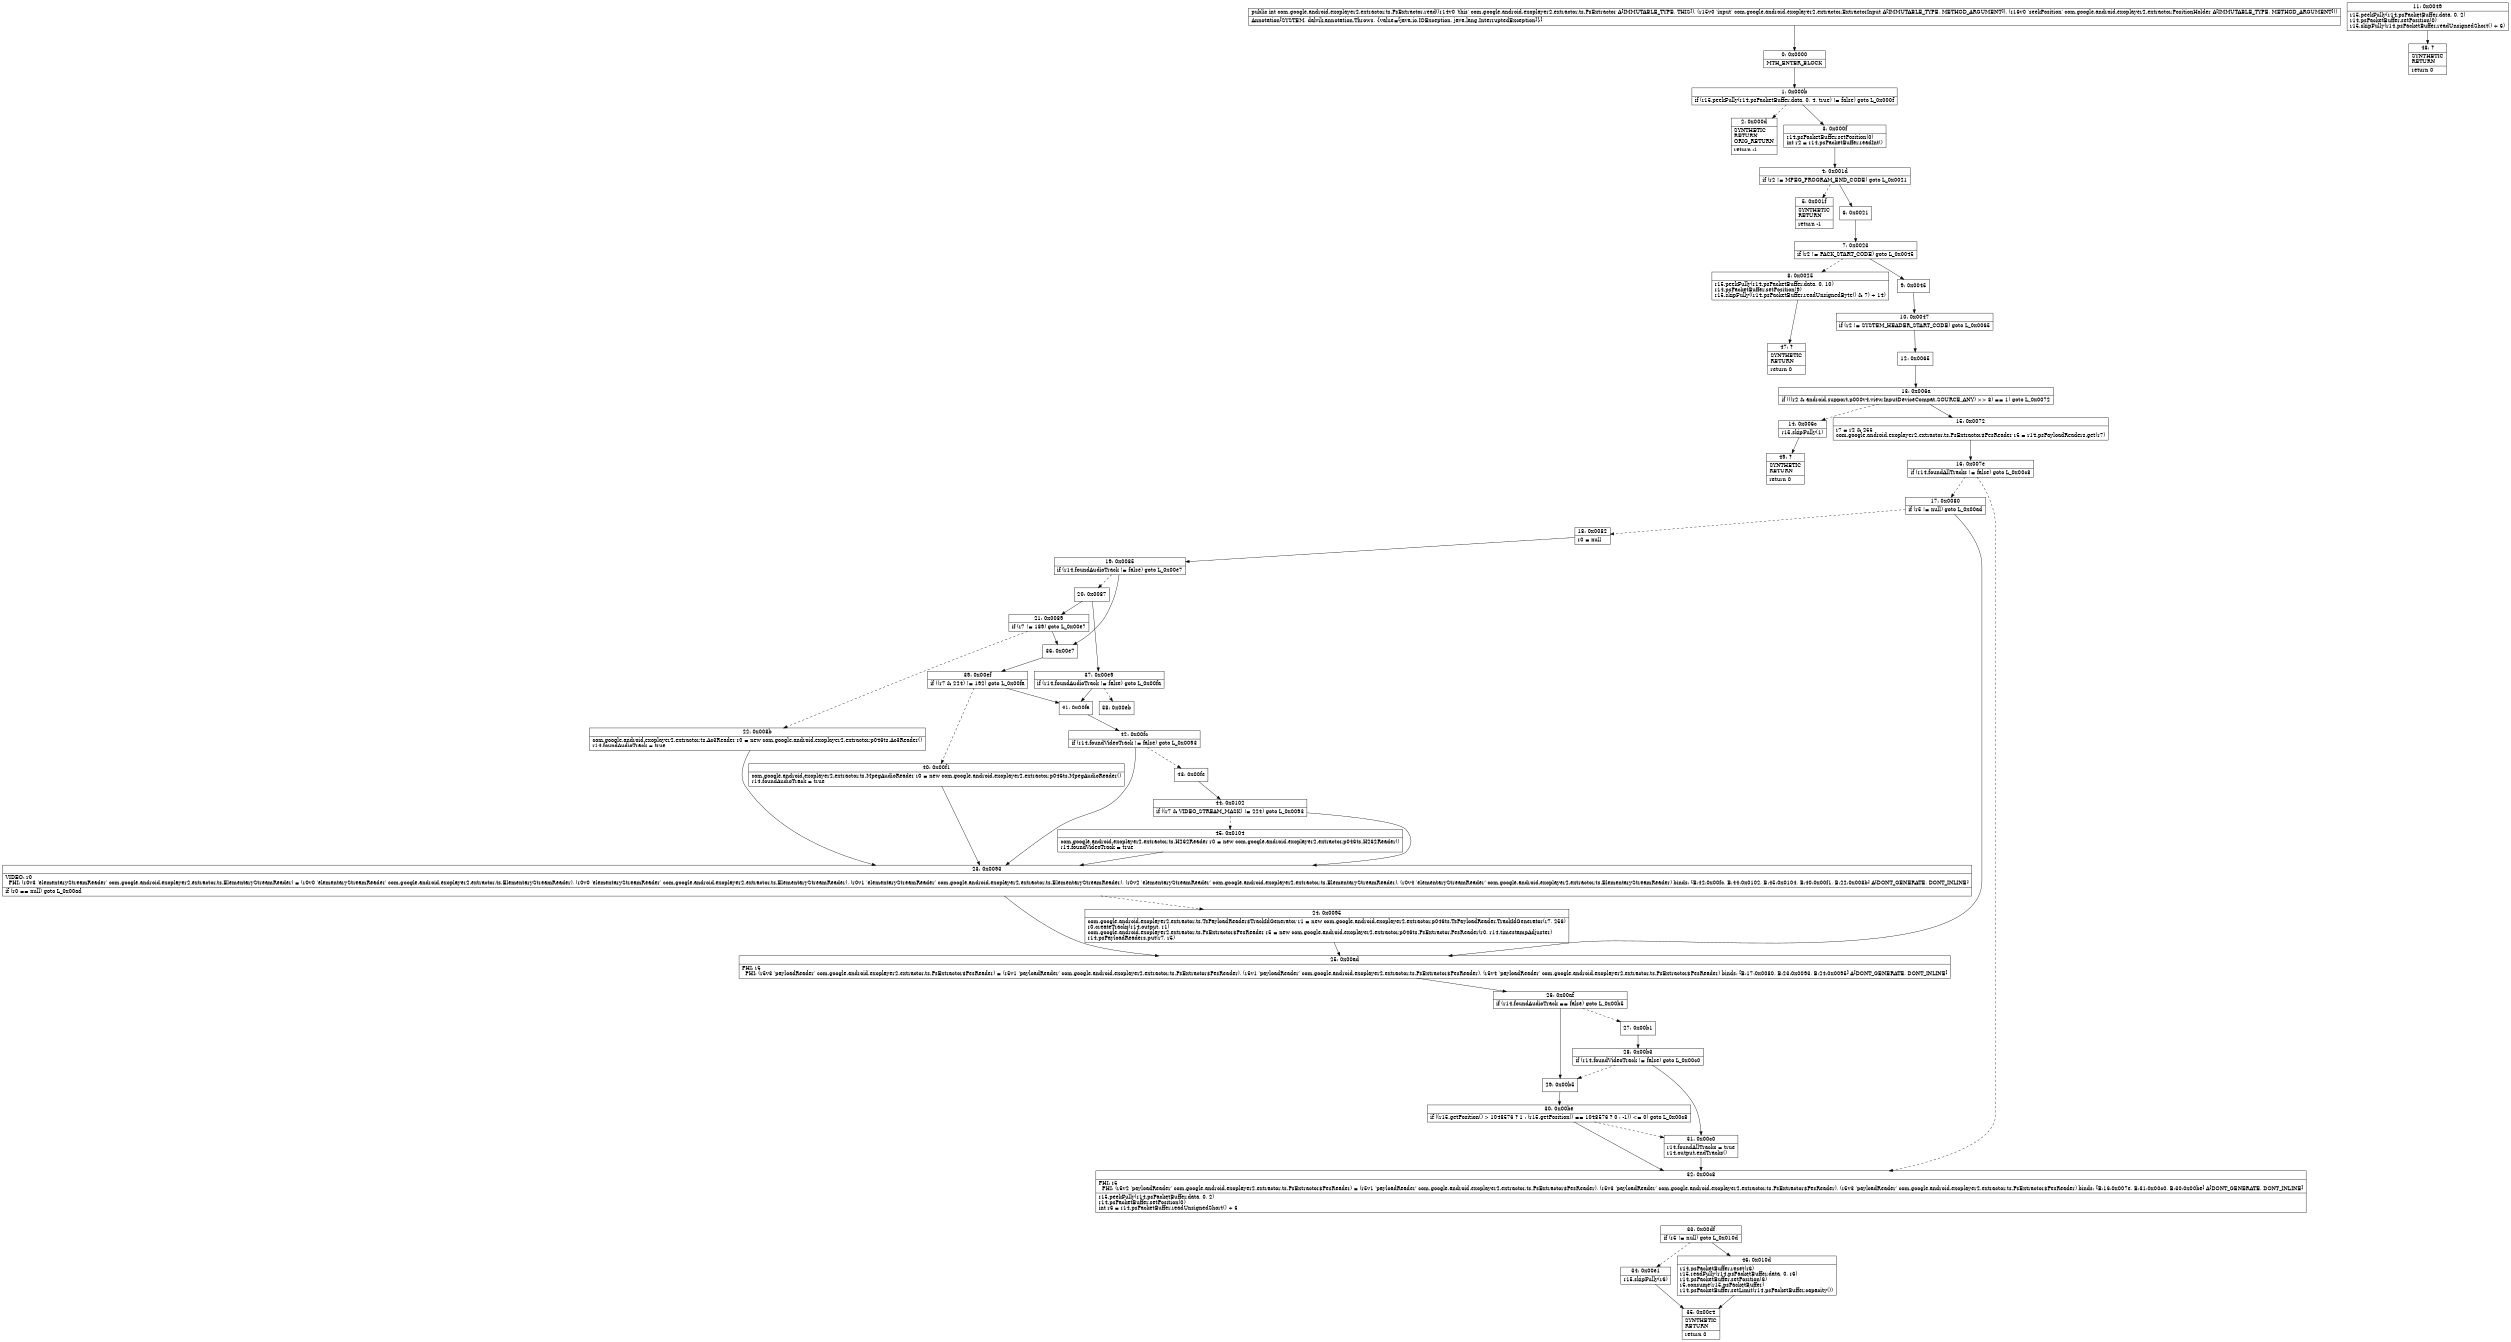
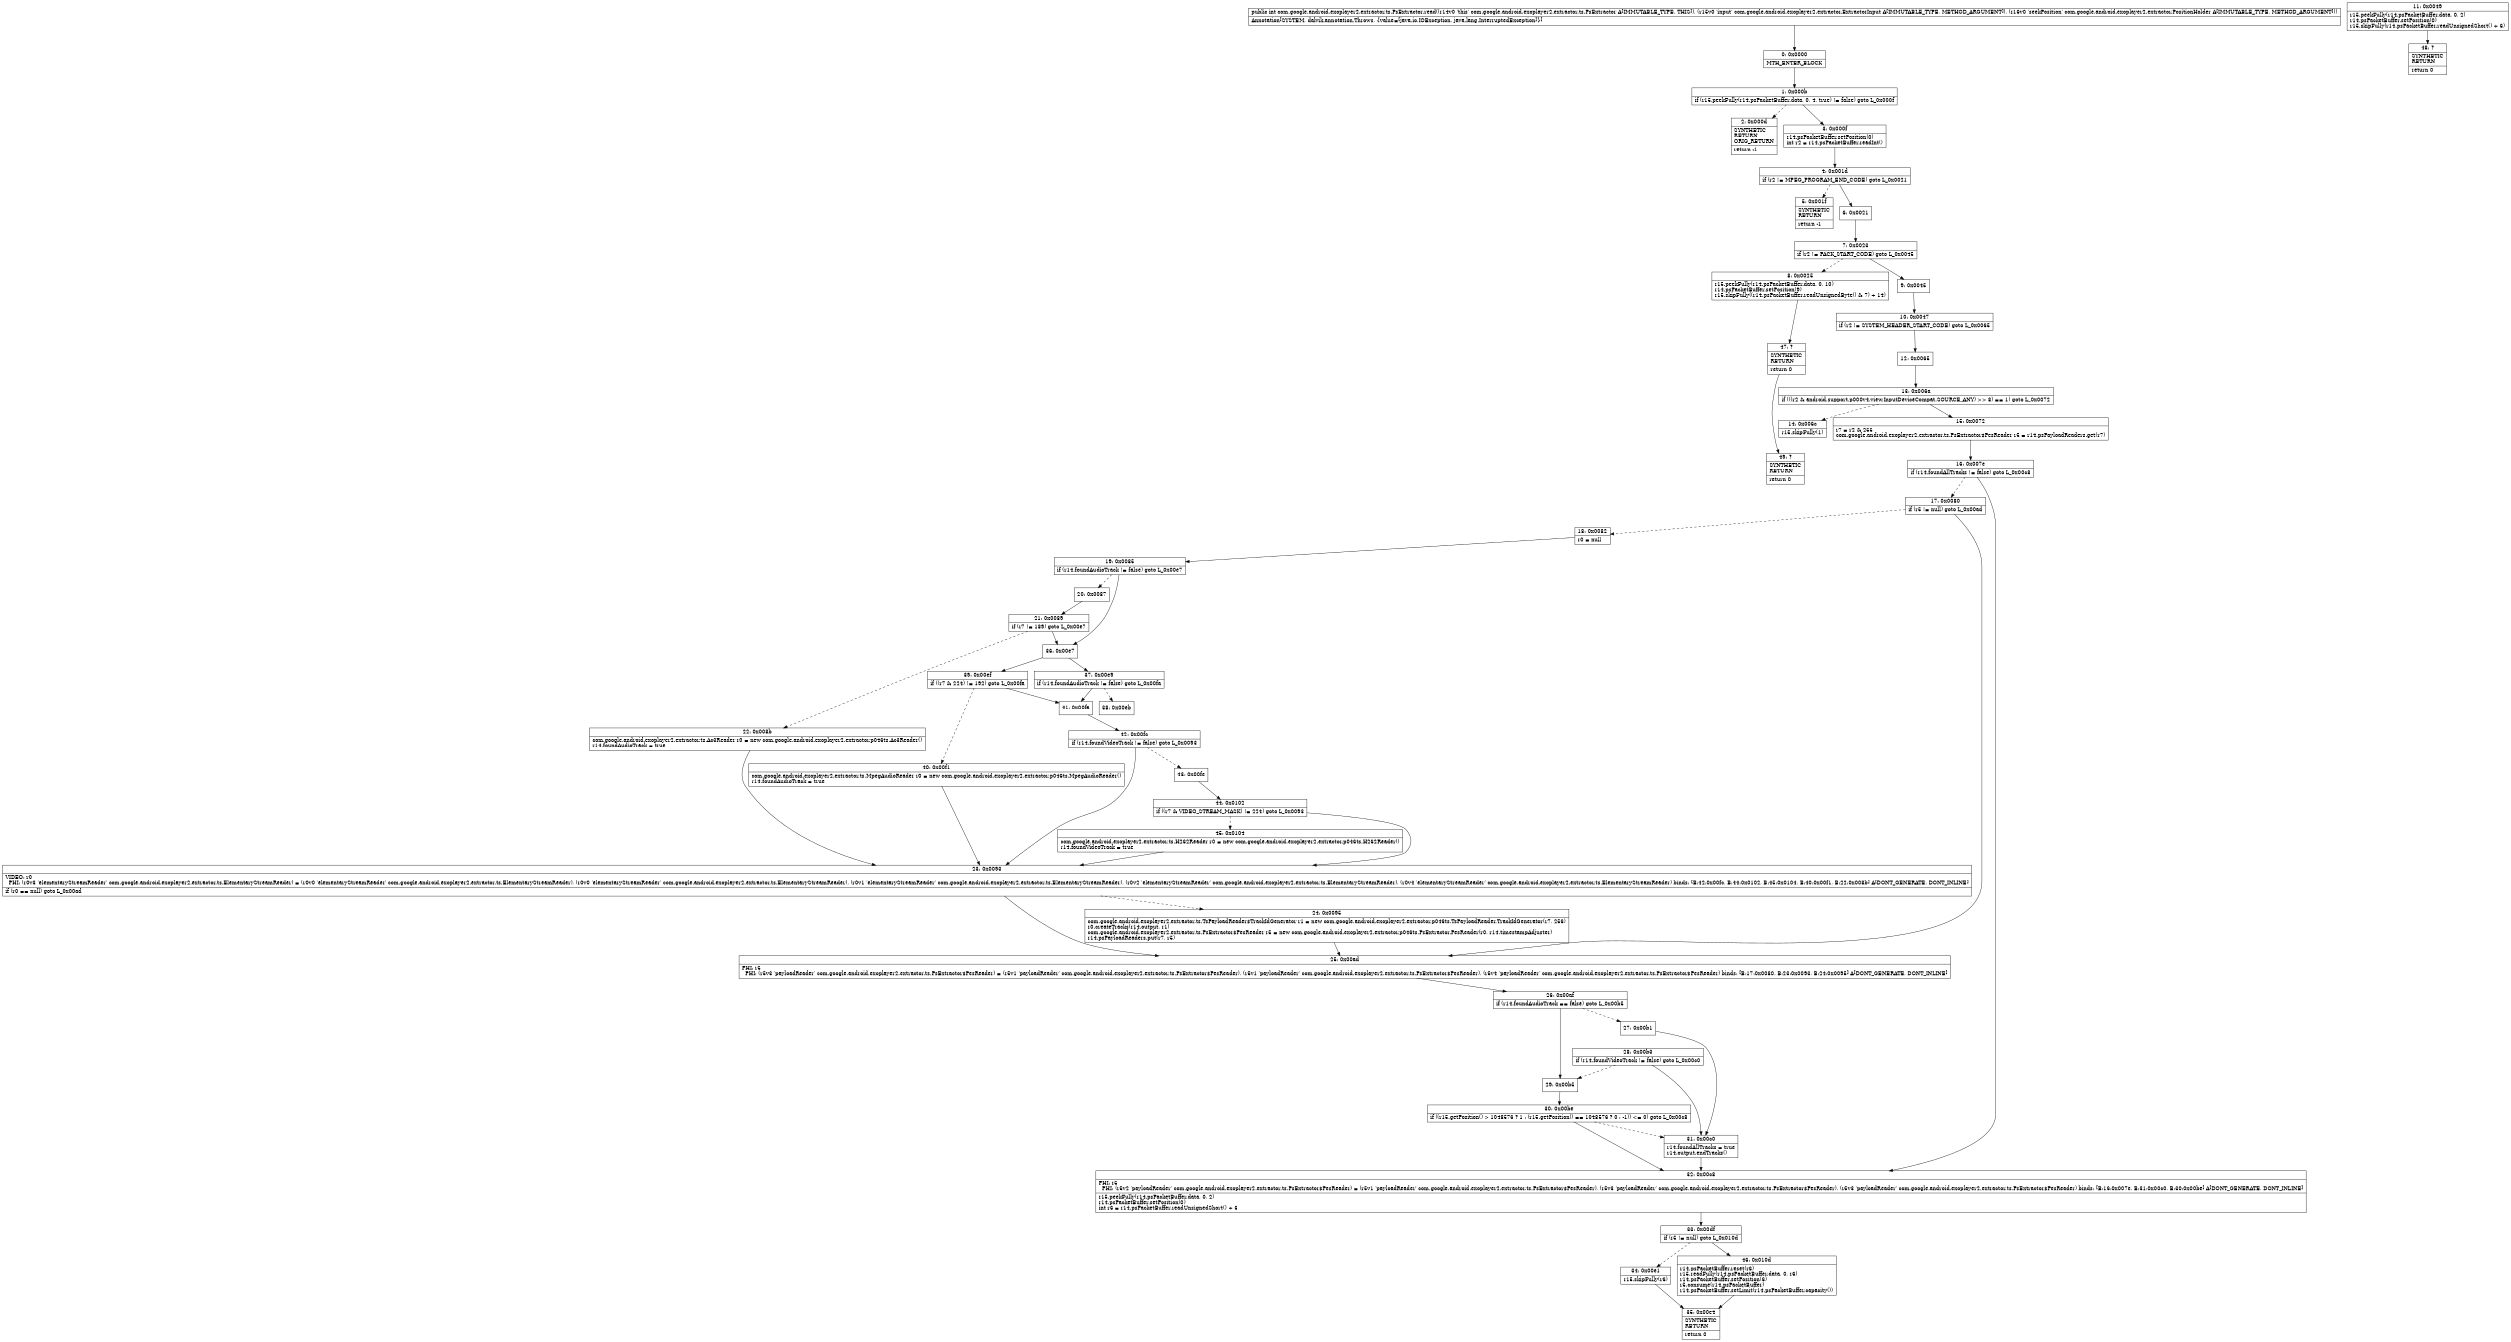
edge "14: 0x006c" -> "49: ?": now "47: ?" -> "49: ?"
edge "20: 0x0087" -> "37: 0x00e9": now "36: 0x00e7" -> "37: 0x00e9"
edge "16: 0x007e" -> "32: 0x00c8": style dashed -> solid
edge "27: 0x00b1" -> "28: 0x00b3": now "27: 0x00b1" -> "31: 0x00c0"
edge "32: 0x00c8" -> "33: 0x00df": added
node "46: 0x010d": text "r5.consume(r15.psPacketBuffer)" -> "r5.consume(r14.psPacketBuffer)"
